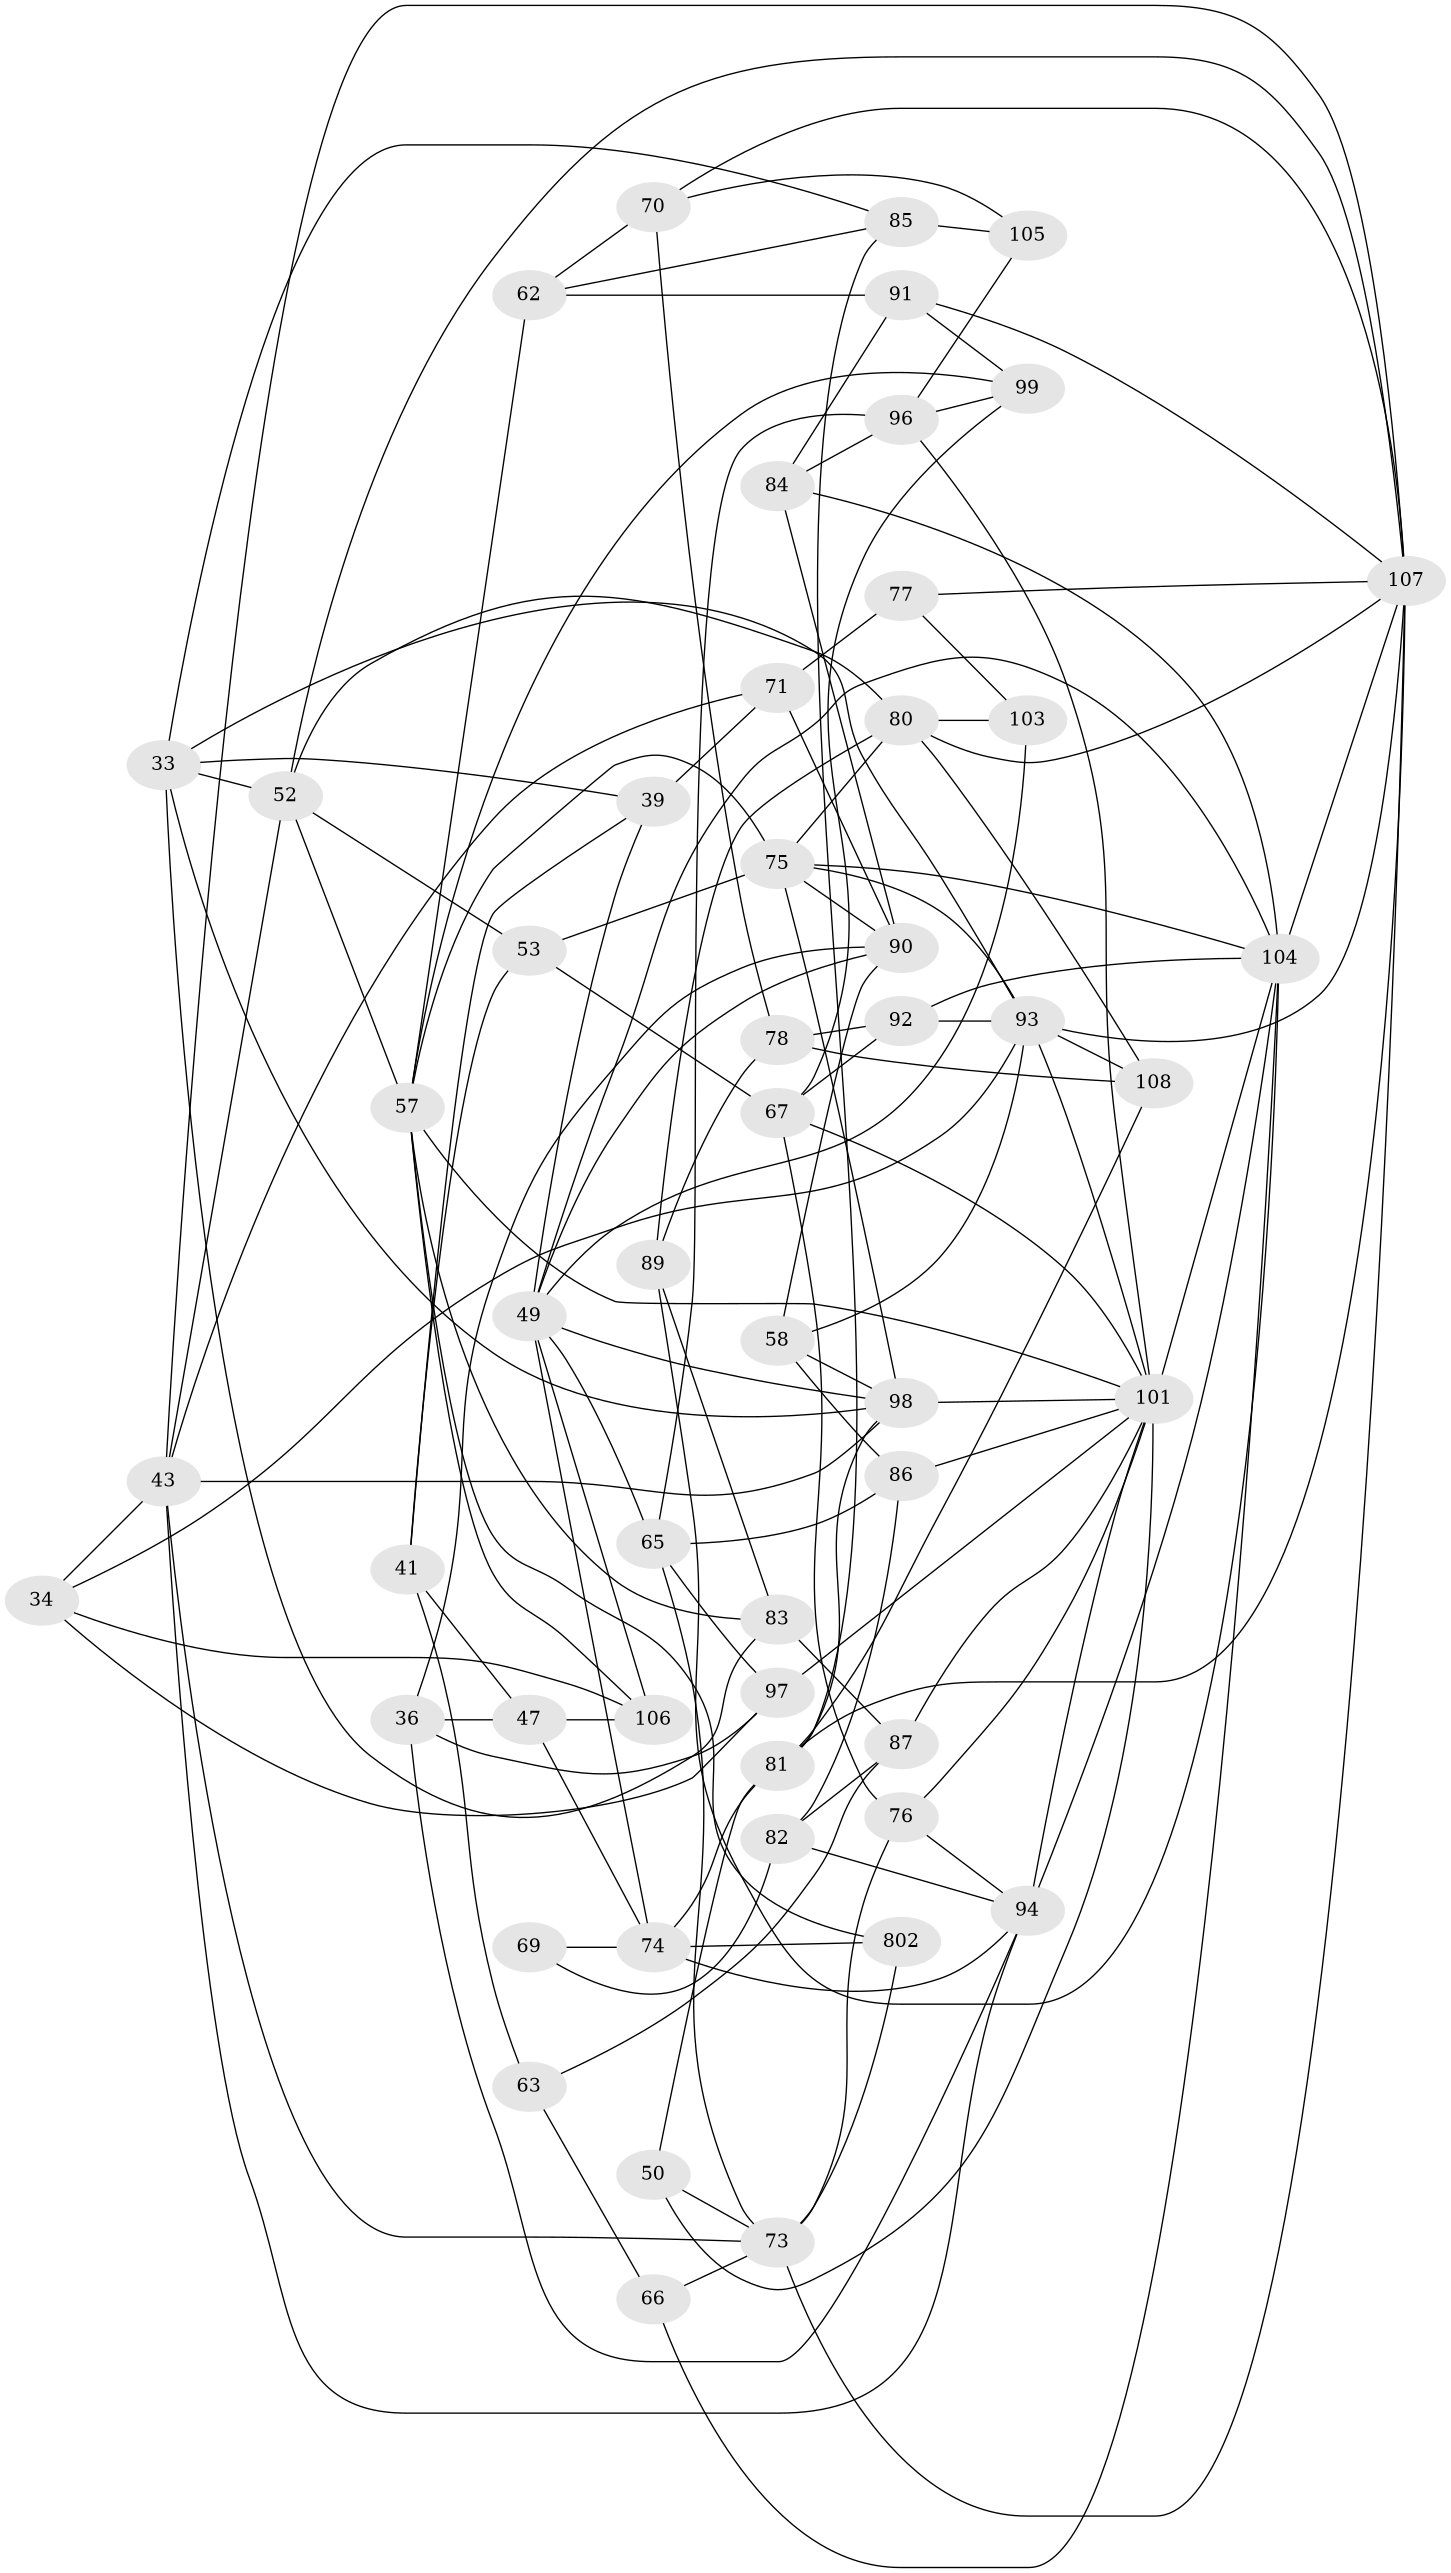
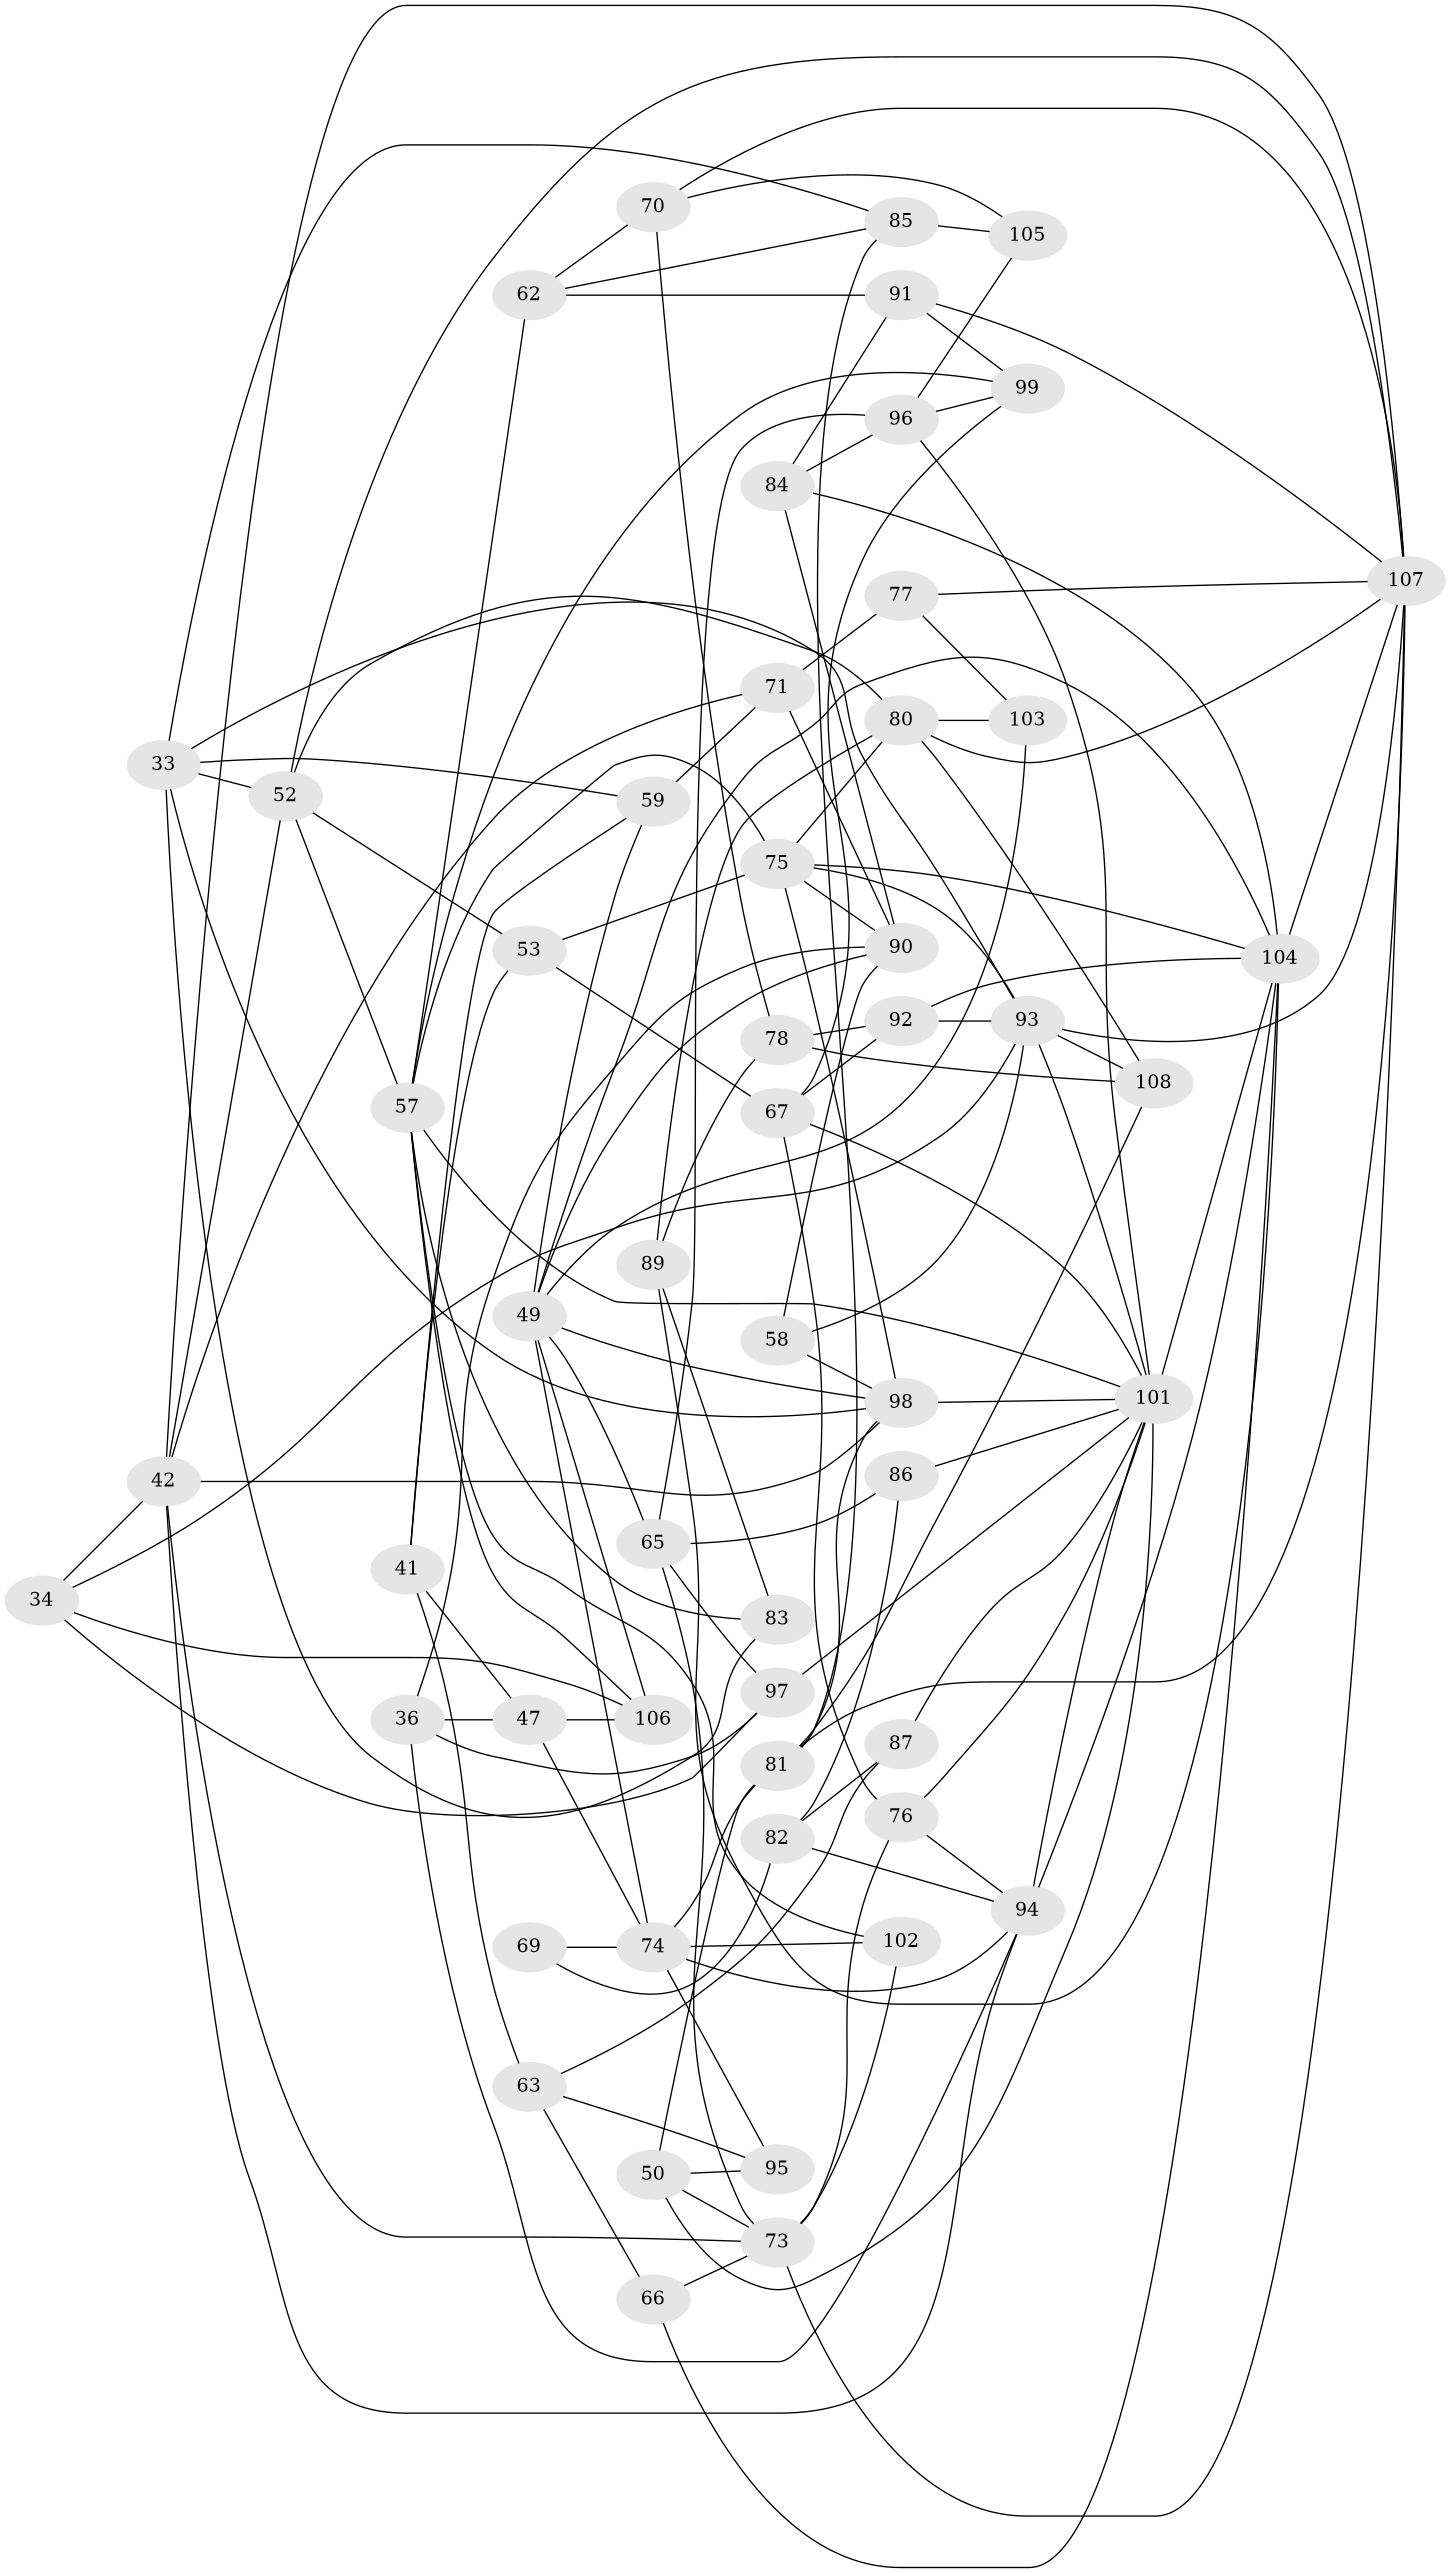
node "39": label "39" -> "59"
edge "58" -- "86": removed
node "43": label "43" -> "42"
edge "83" -- "87": removed
node "802": label "802" -> "102"
node "95": added
